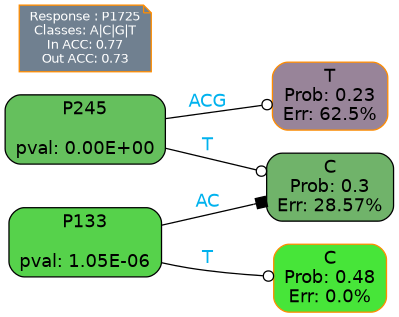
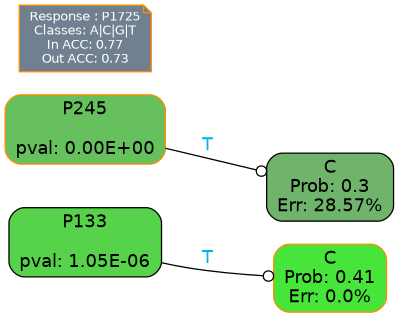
node "T Prob: 0.23 Err: 62.5%": removed
node "P245 pval: 0.00E+00": color black -> darkorange
edge "P133 pval: 1.05E-06" -> "C Prob: 0.3 Err: 28.57%": removed, label "AC"
node "C Prob: 0.48 Err: 0.0%": label "C Prob: 0.48 Err: 0.0%" -> "C Prob: 0.41 Err: 0.0%"
